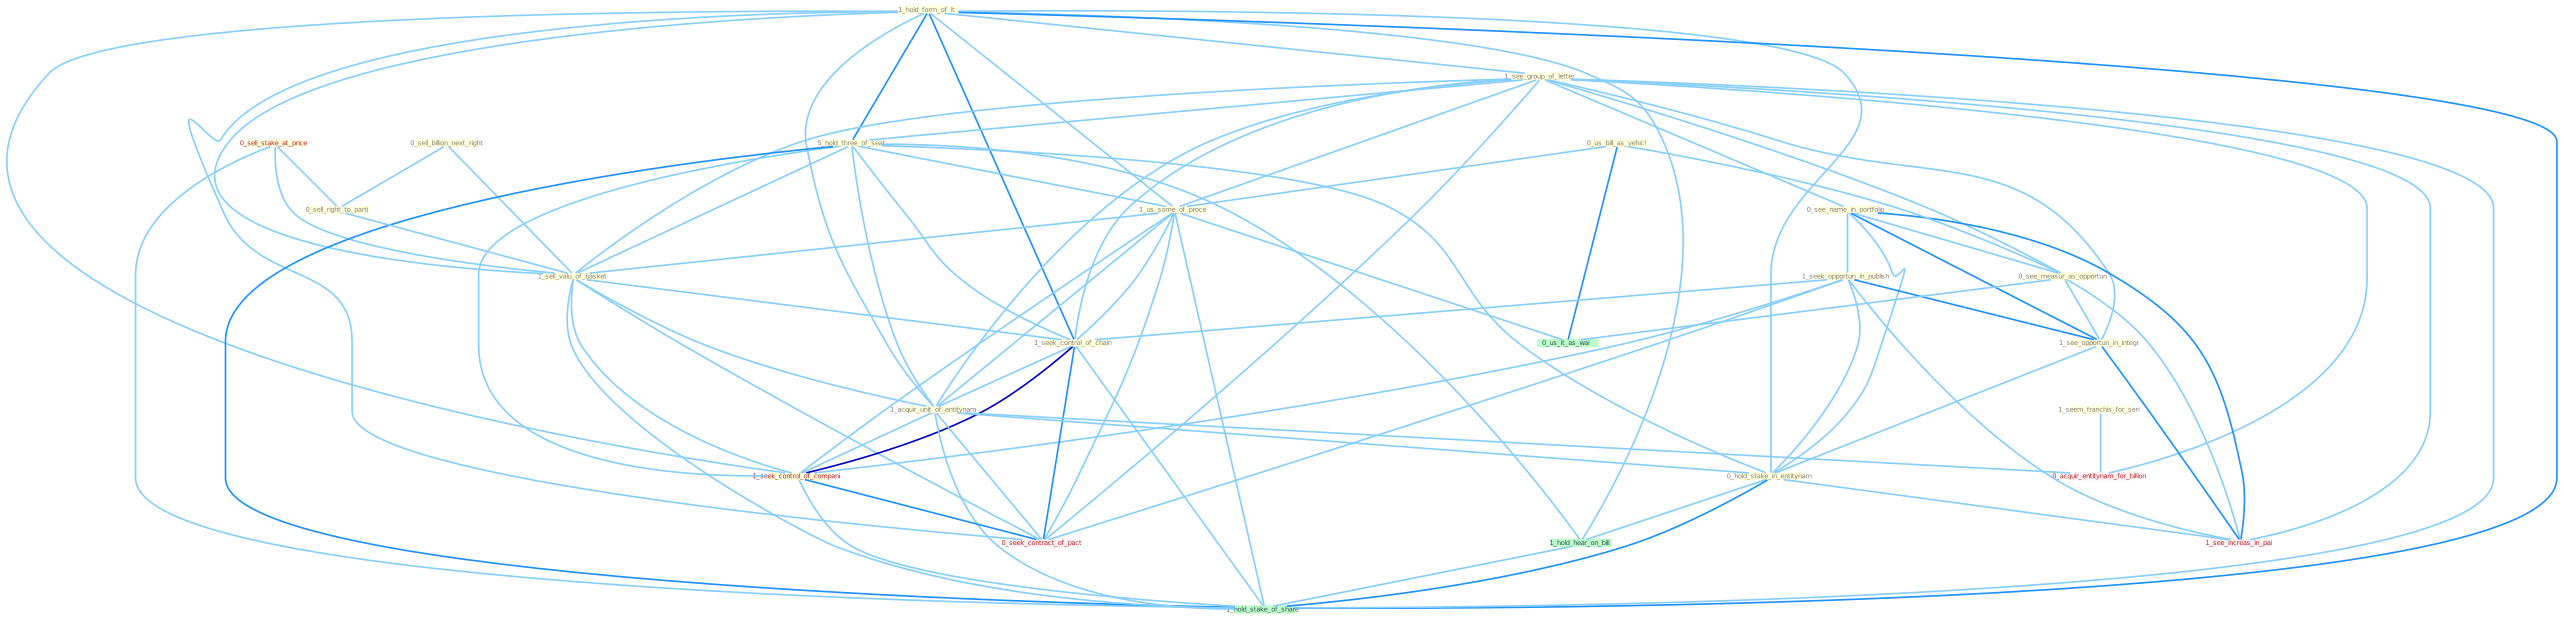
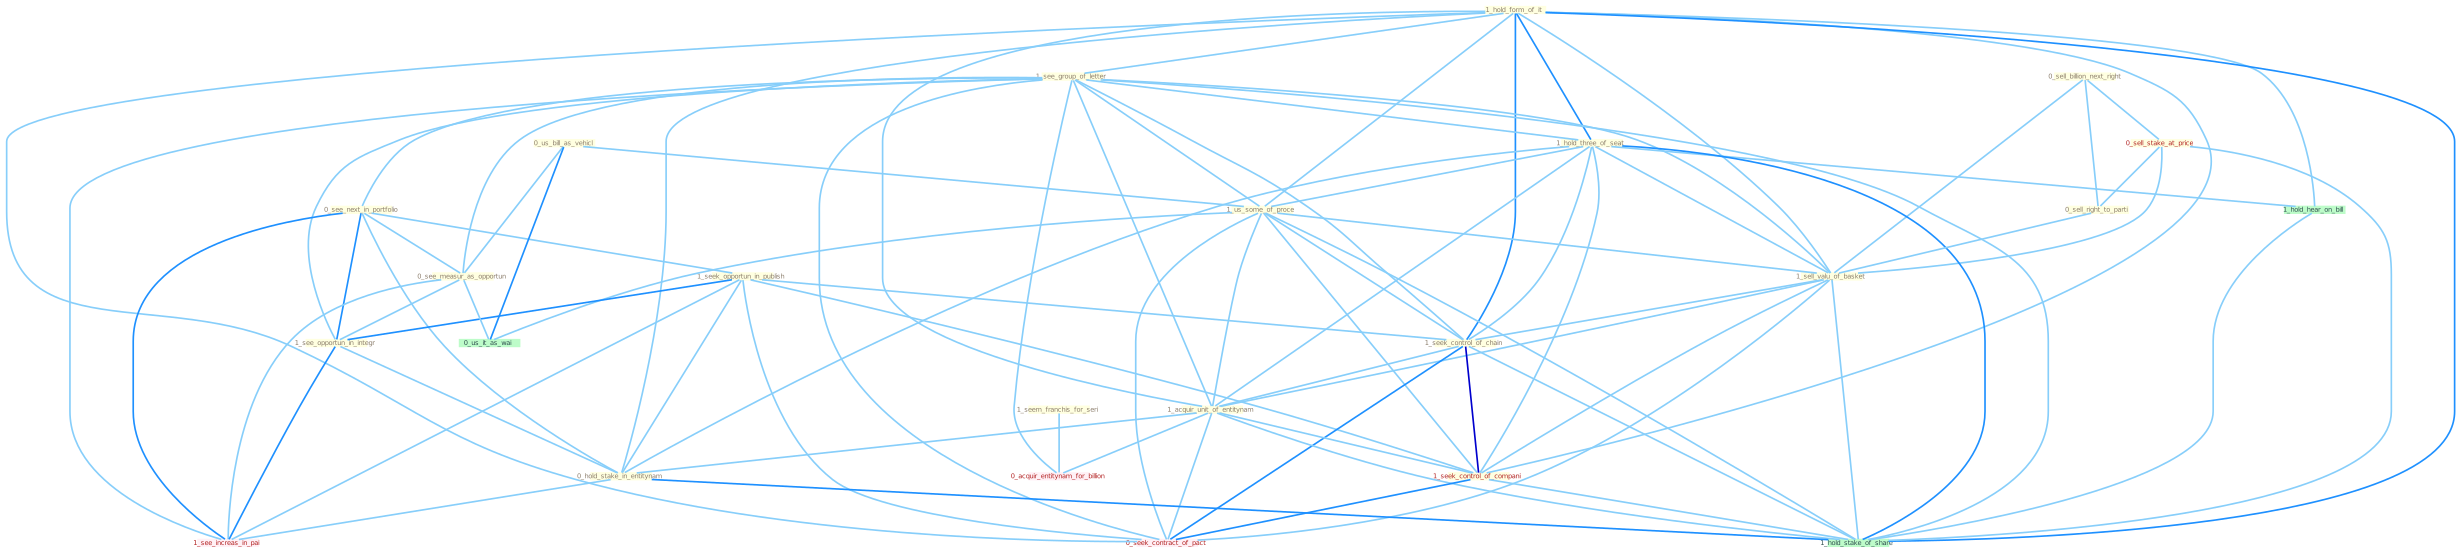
edge "0_sell_billion_next_right" -- "0_sell_stake_at_price": added
node "5_hold_three_of_seat": label "5_hold_three_of_seat" -> "1_hold_three_of_seat"
node "0_see_name_in_portfolio": label "0_see_name_in_portfolio" -> "0_see_next_in_portfolio"
edge "0_hold_stake_in_entitynam" -- "1_hold_hear_on_bill": removed
